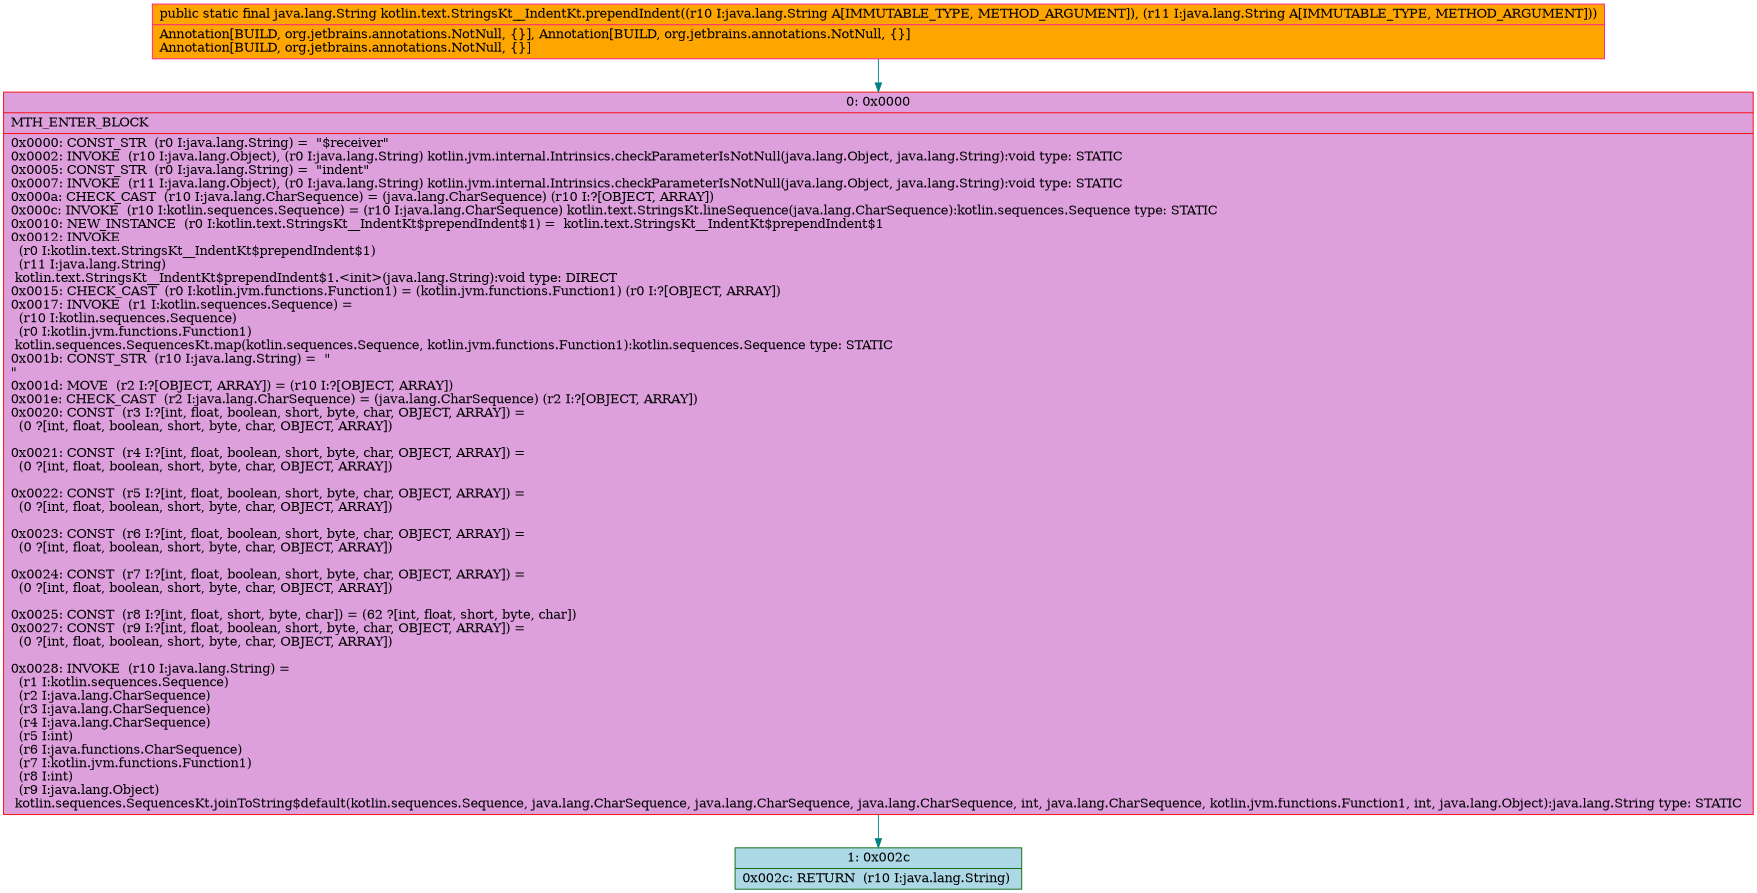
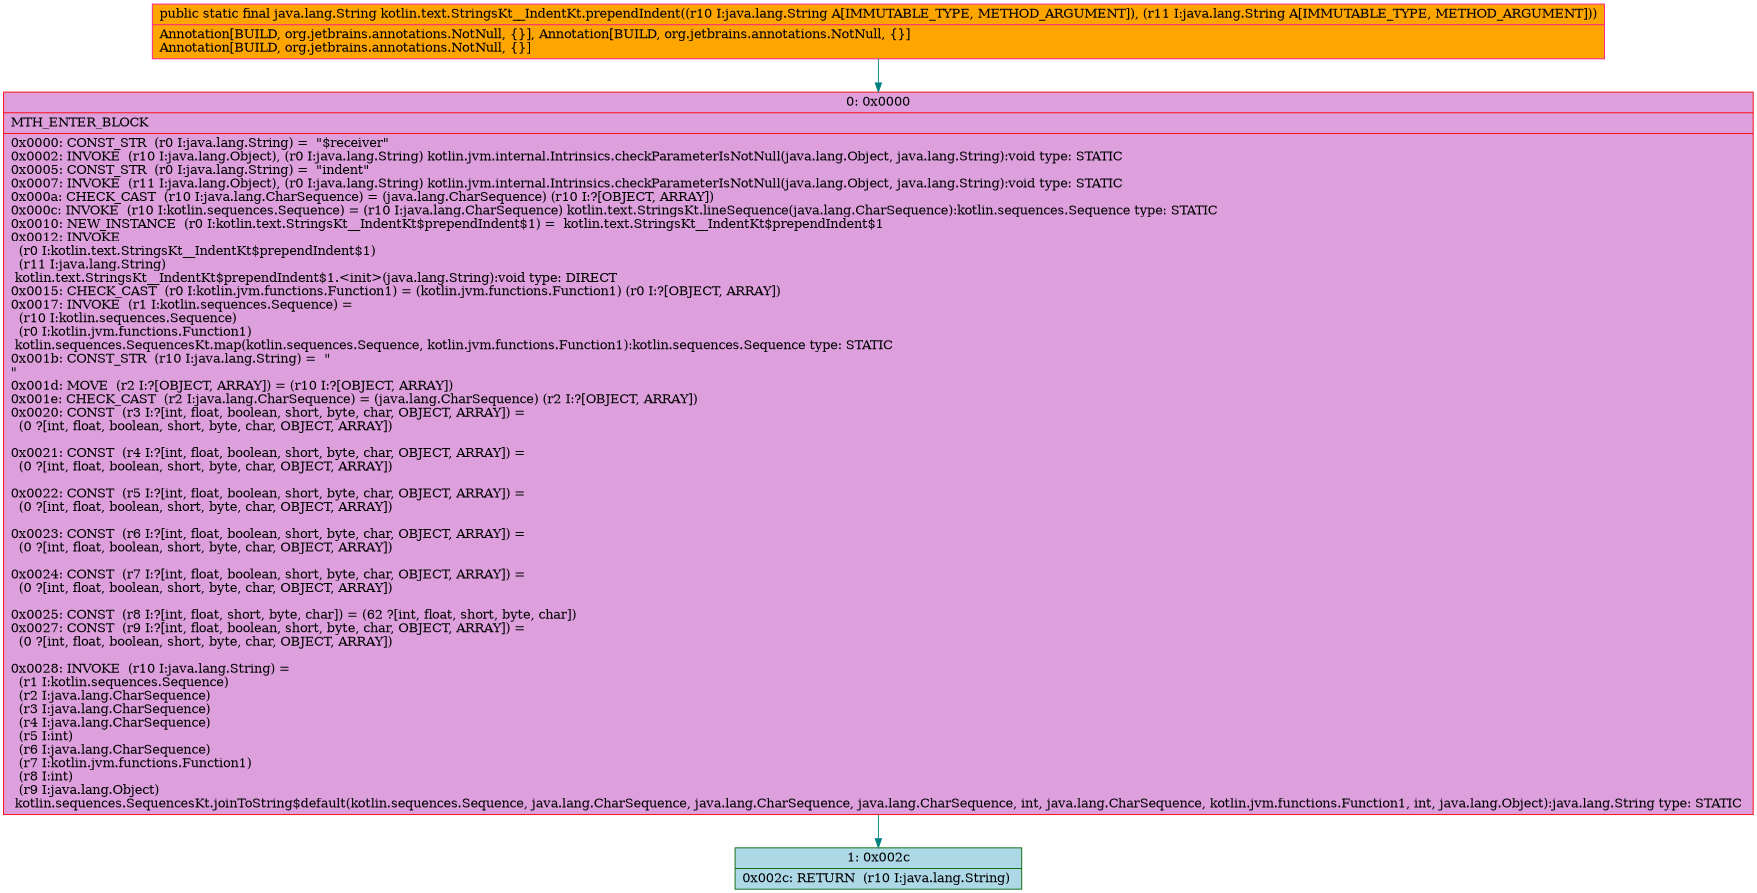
node "0: 0x0000": text "(r6 I:java.functions.CharSequence)" -> "(r6 I:java.lang.CharSequence)"
